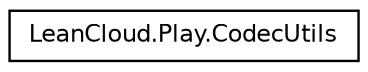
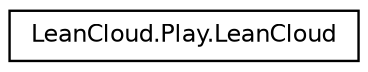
node "LeanCloud.Play.CodecUtils": label "LeanCloud.Play.CodecUtils" -> "LeanCloud.Play.LeanCloud"
